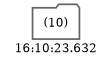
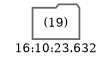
node "(10)": label "(10)" -> "(19)"
